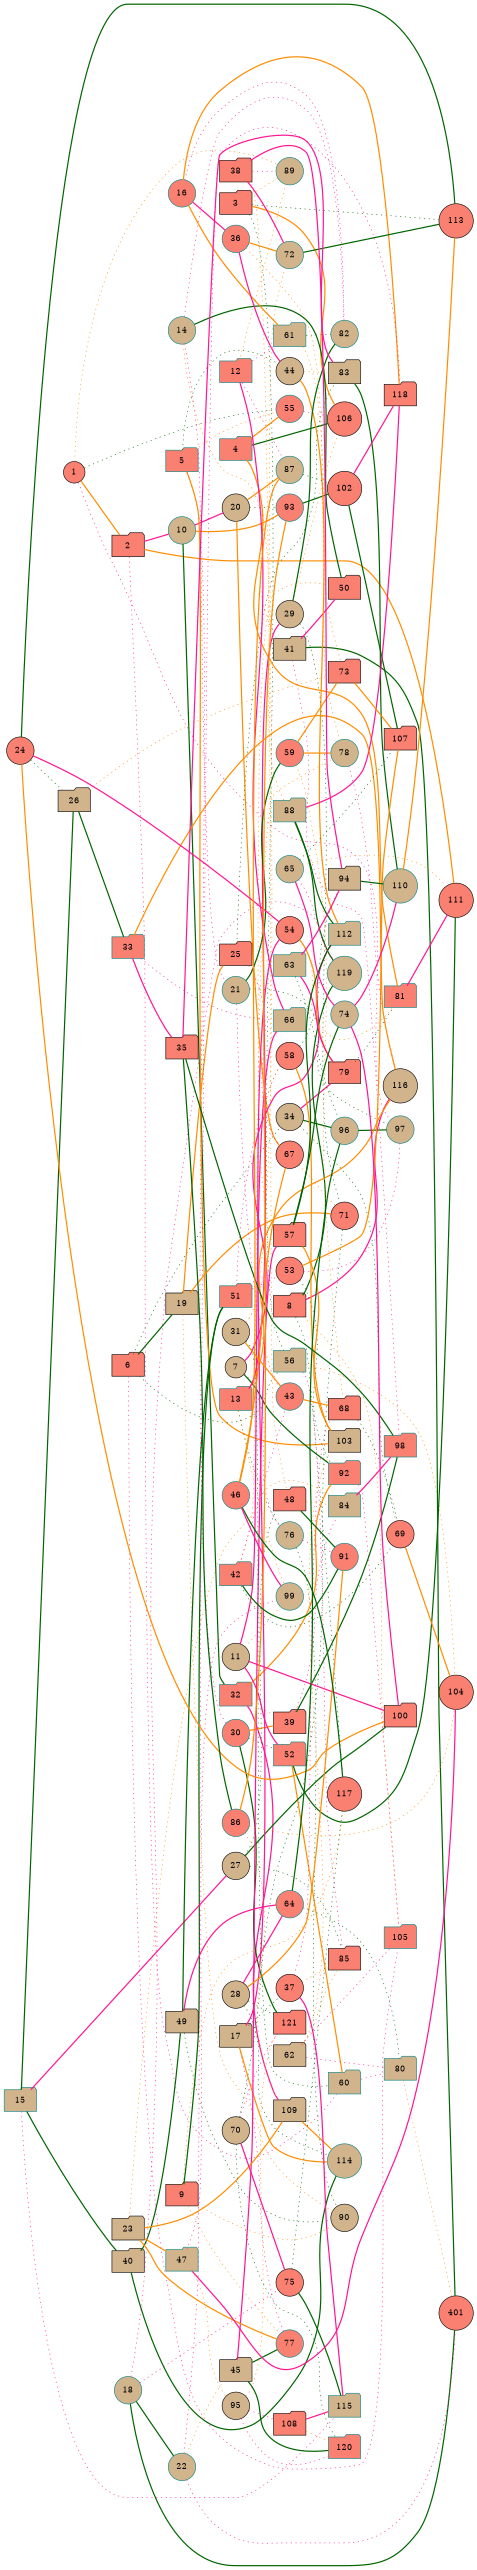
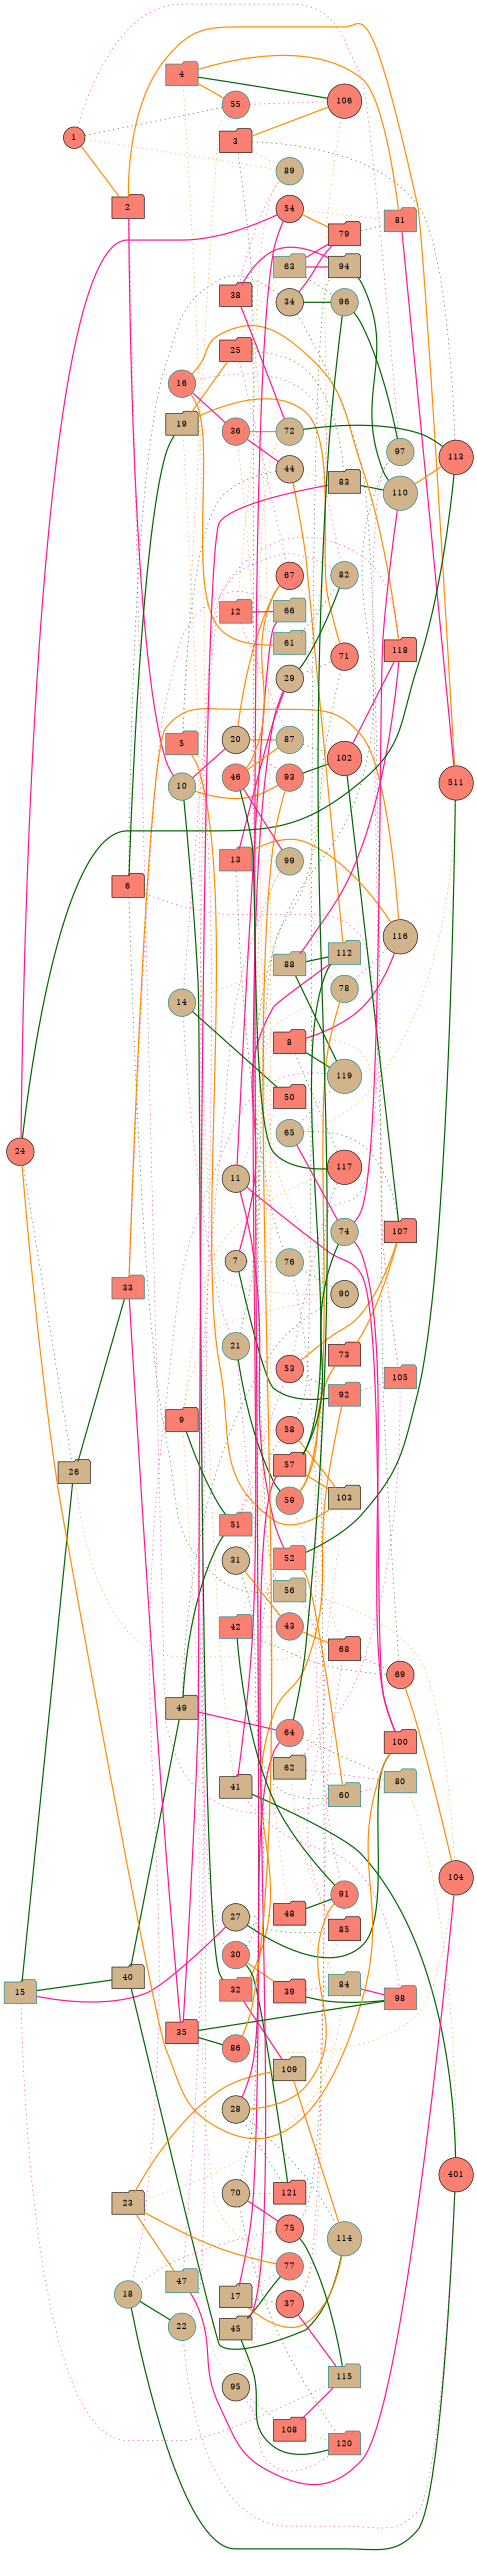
edge "50" -- "41": now "29" -- "41"
node "111": label "111" -> "511"
